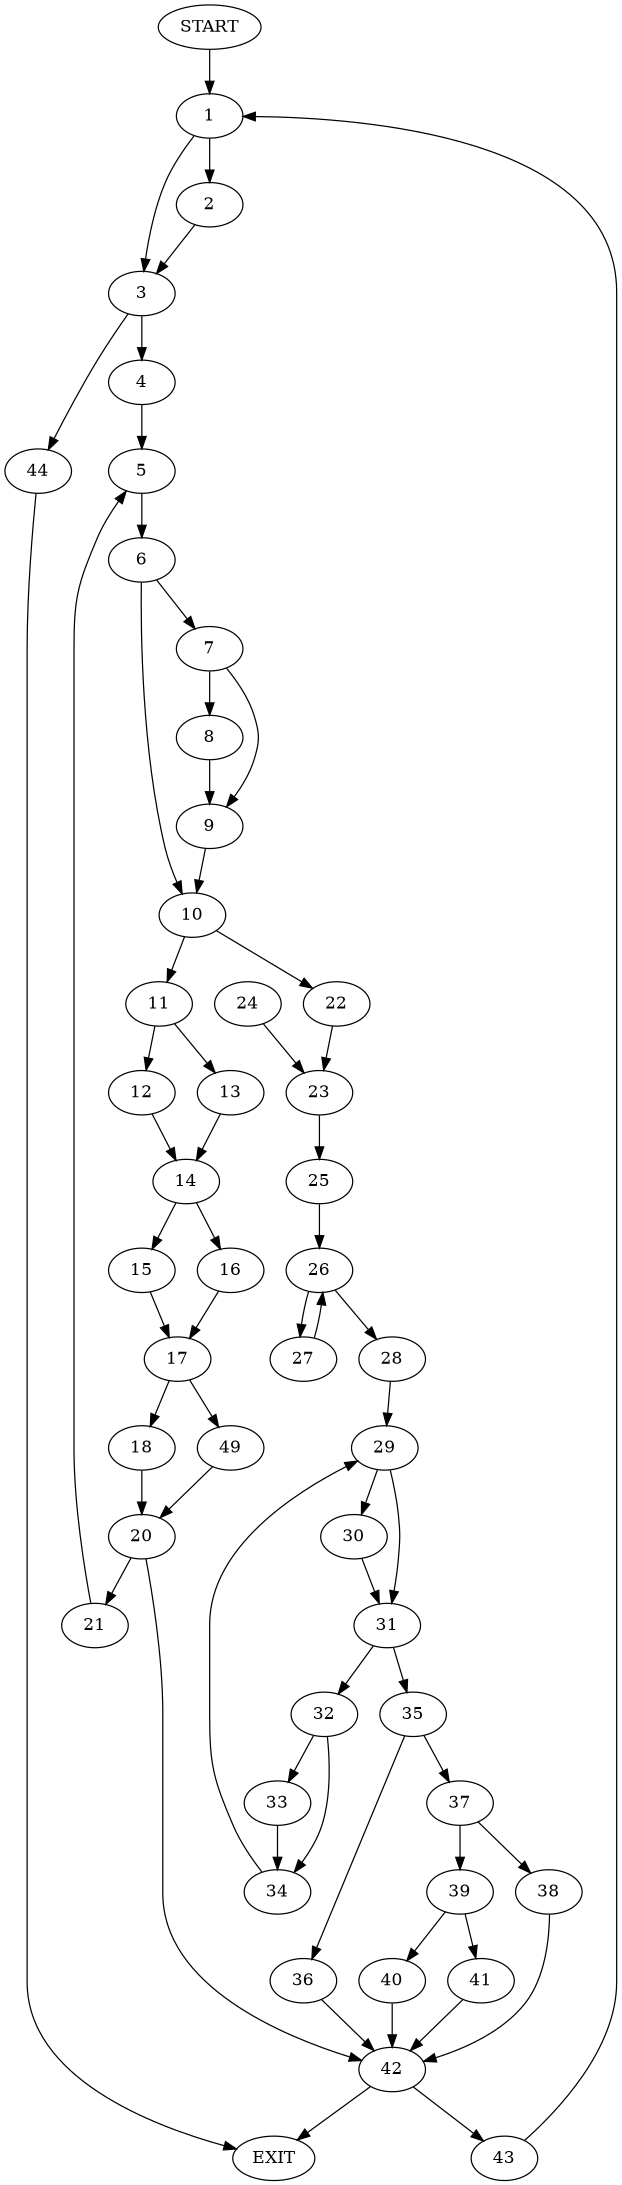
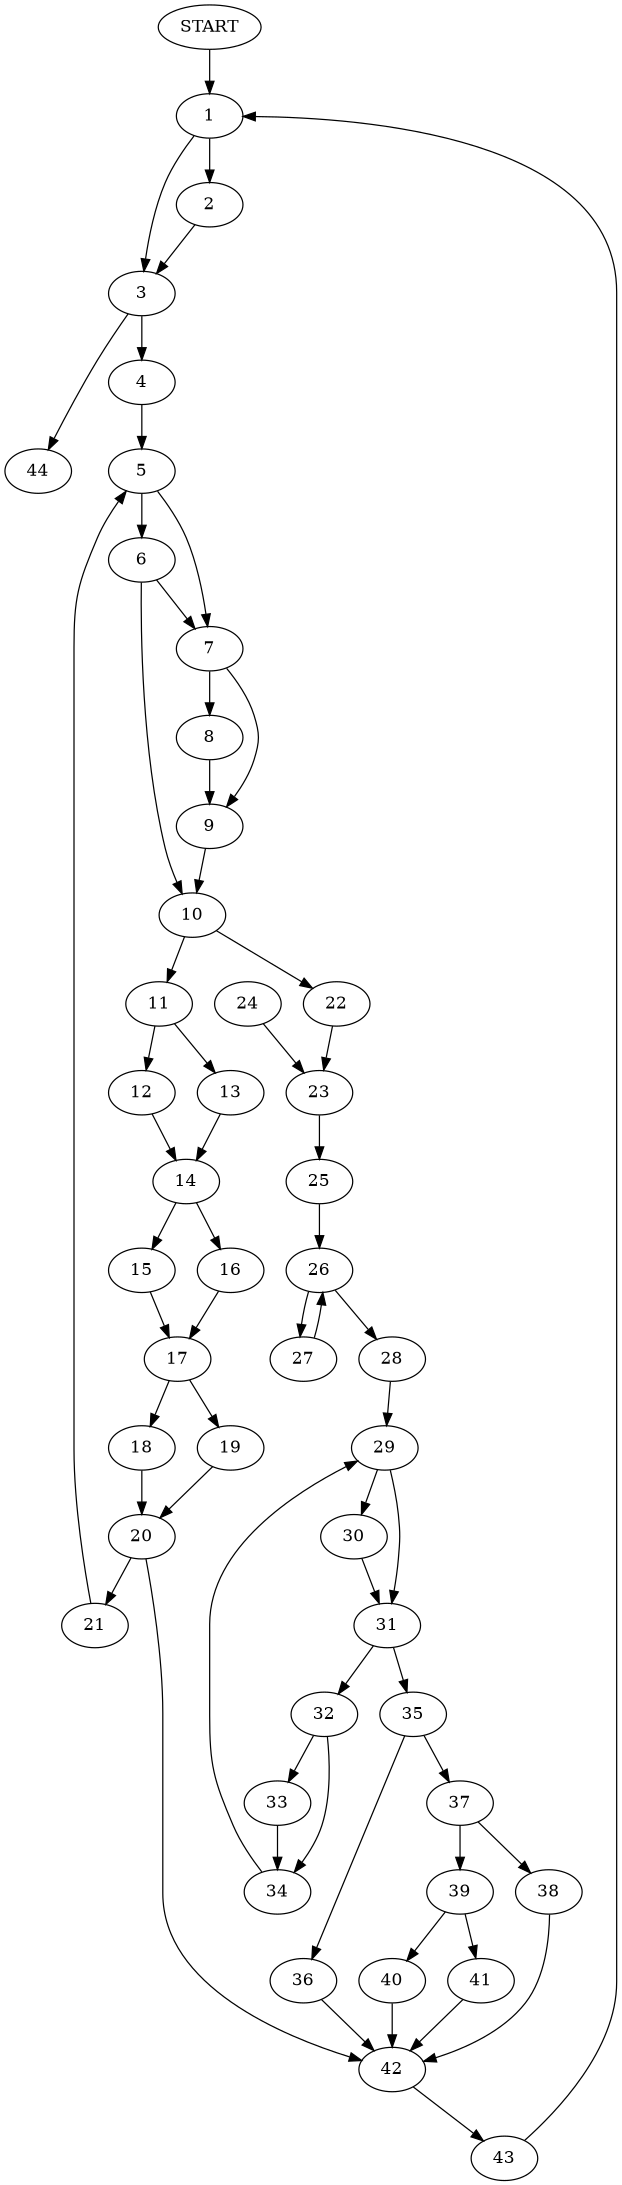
edge "5" -> "7": added
node "49": label "49" -> "19"
node "EXIT": removed
